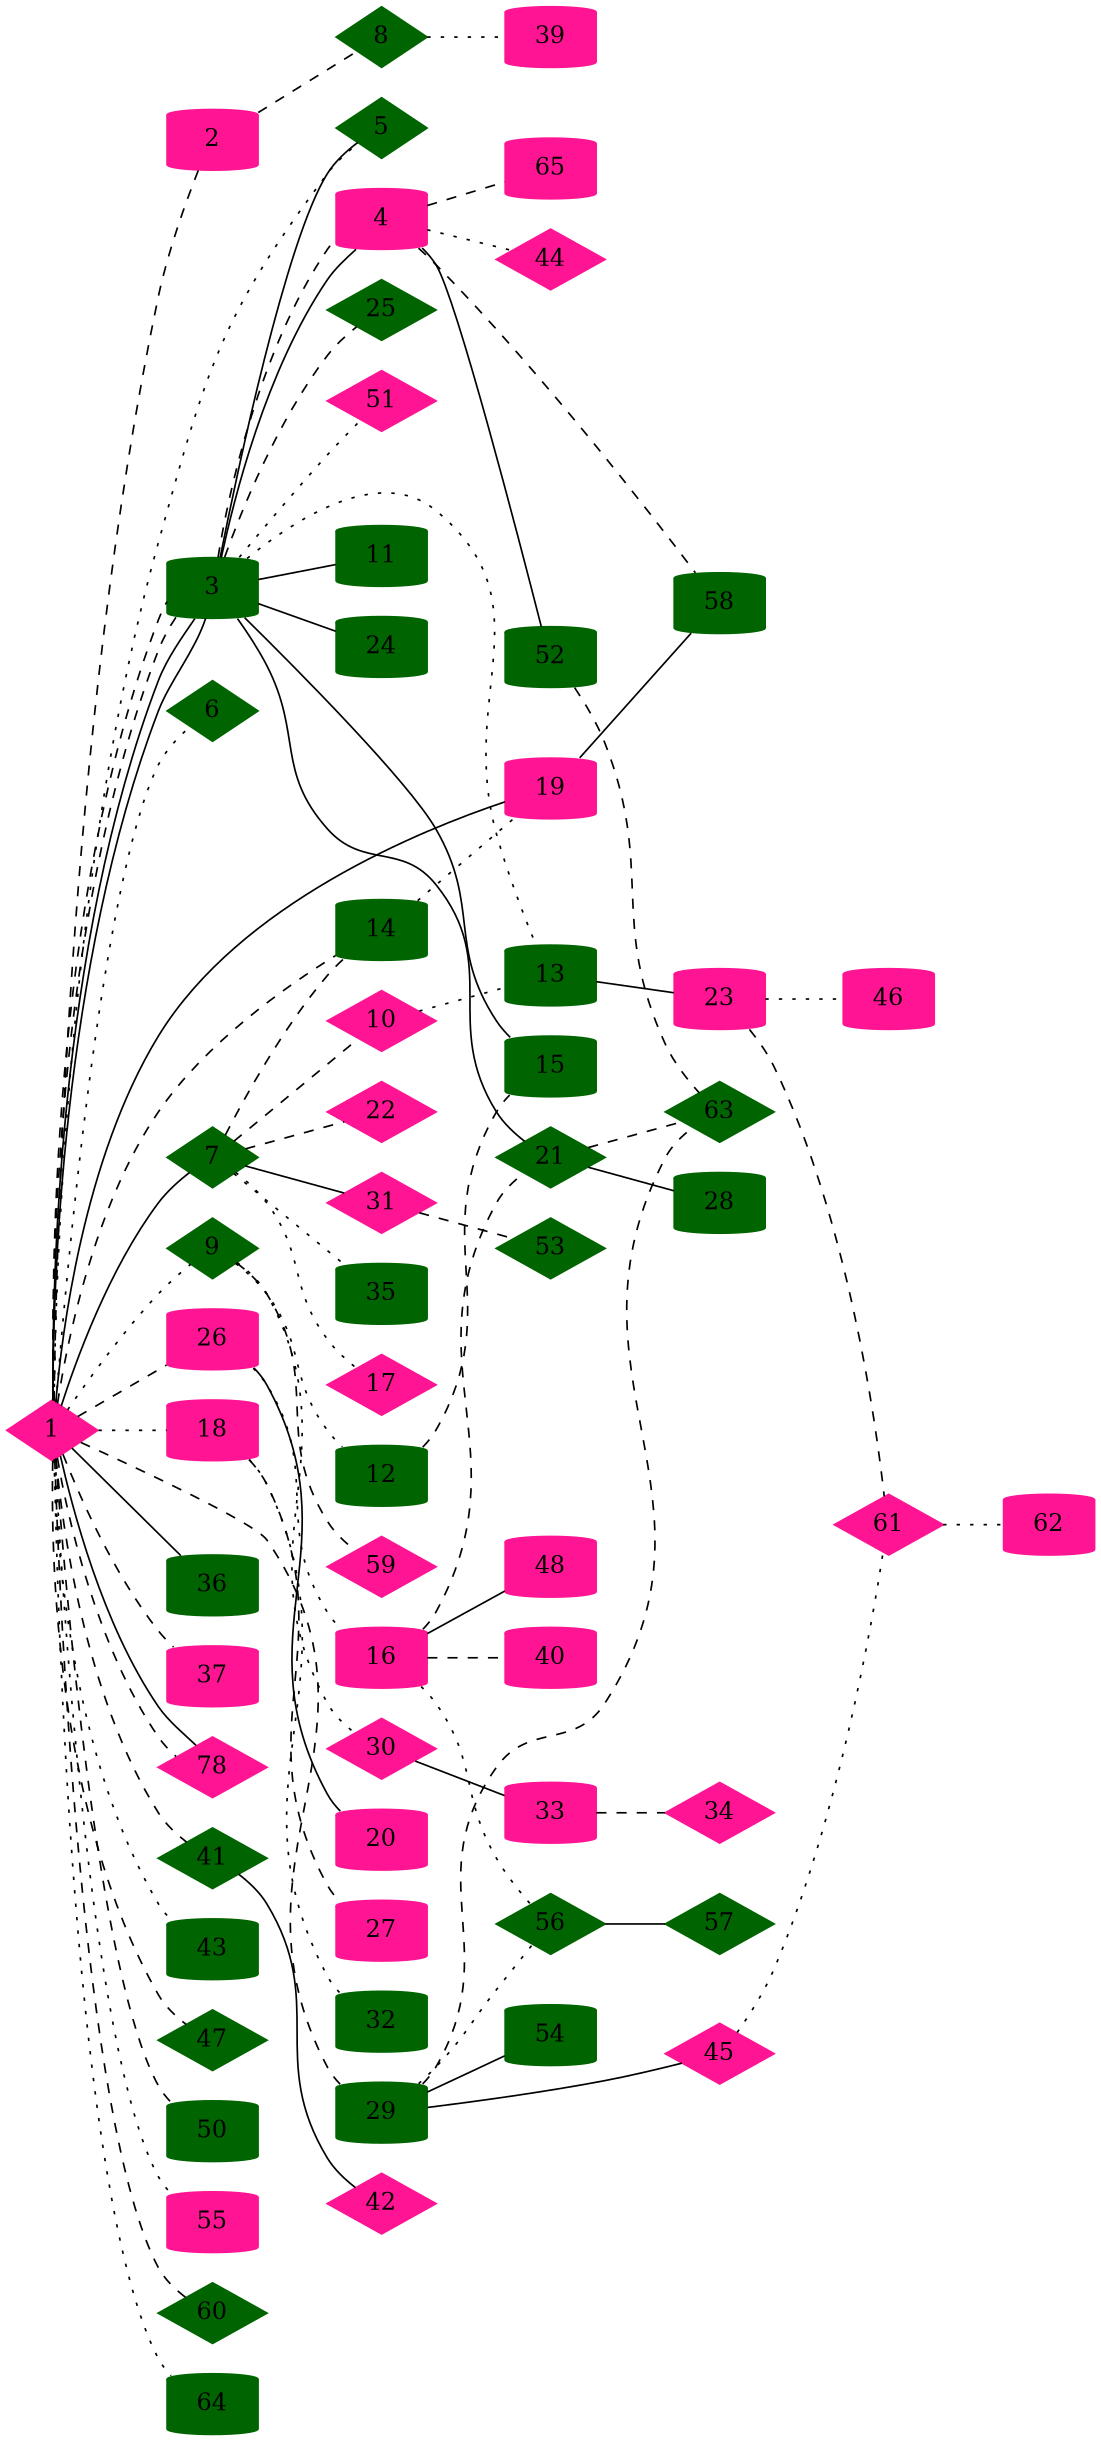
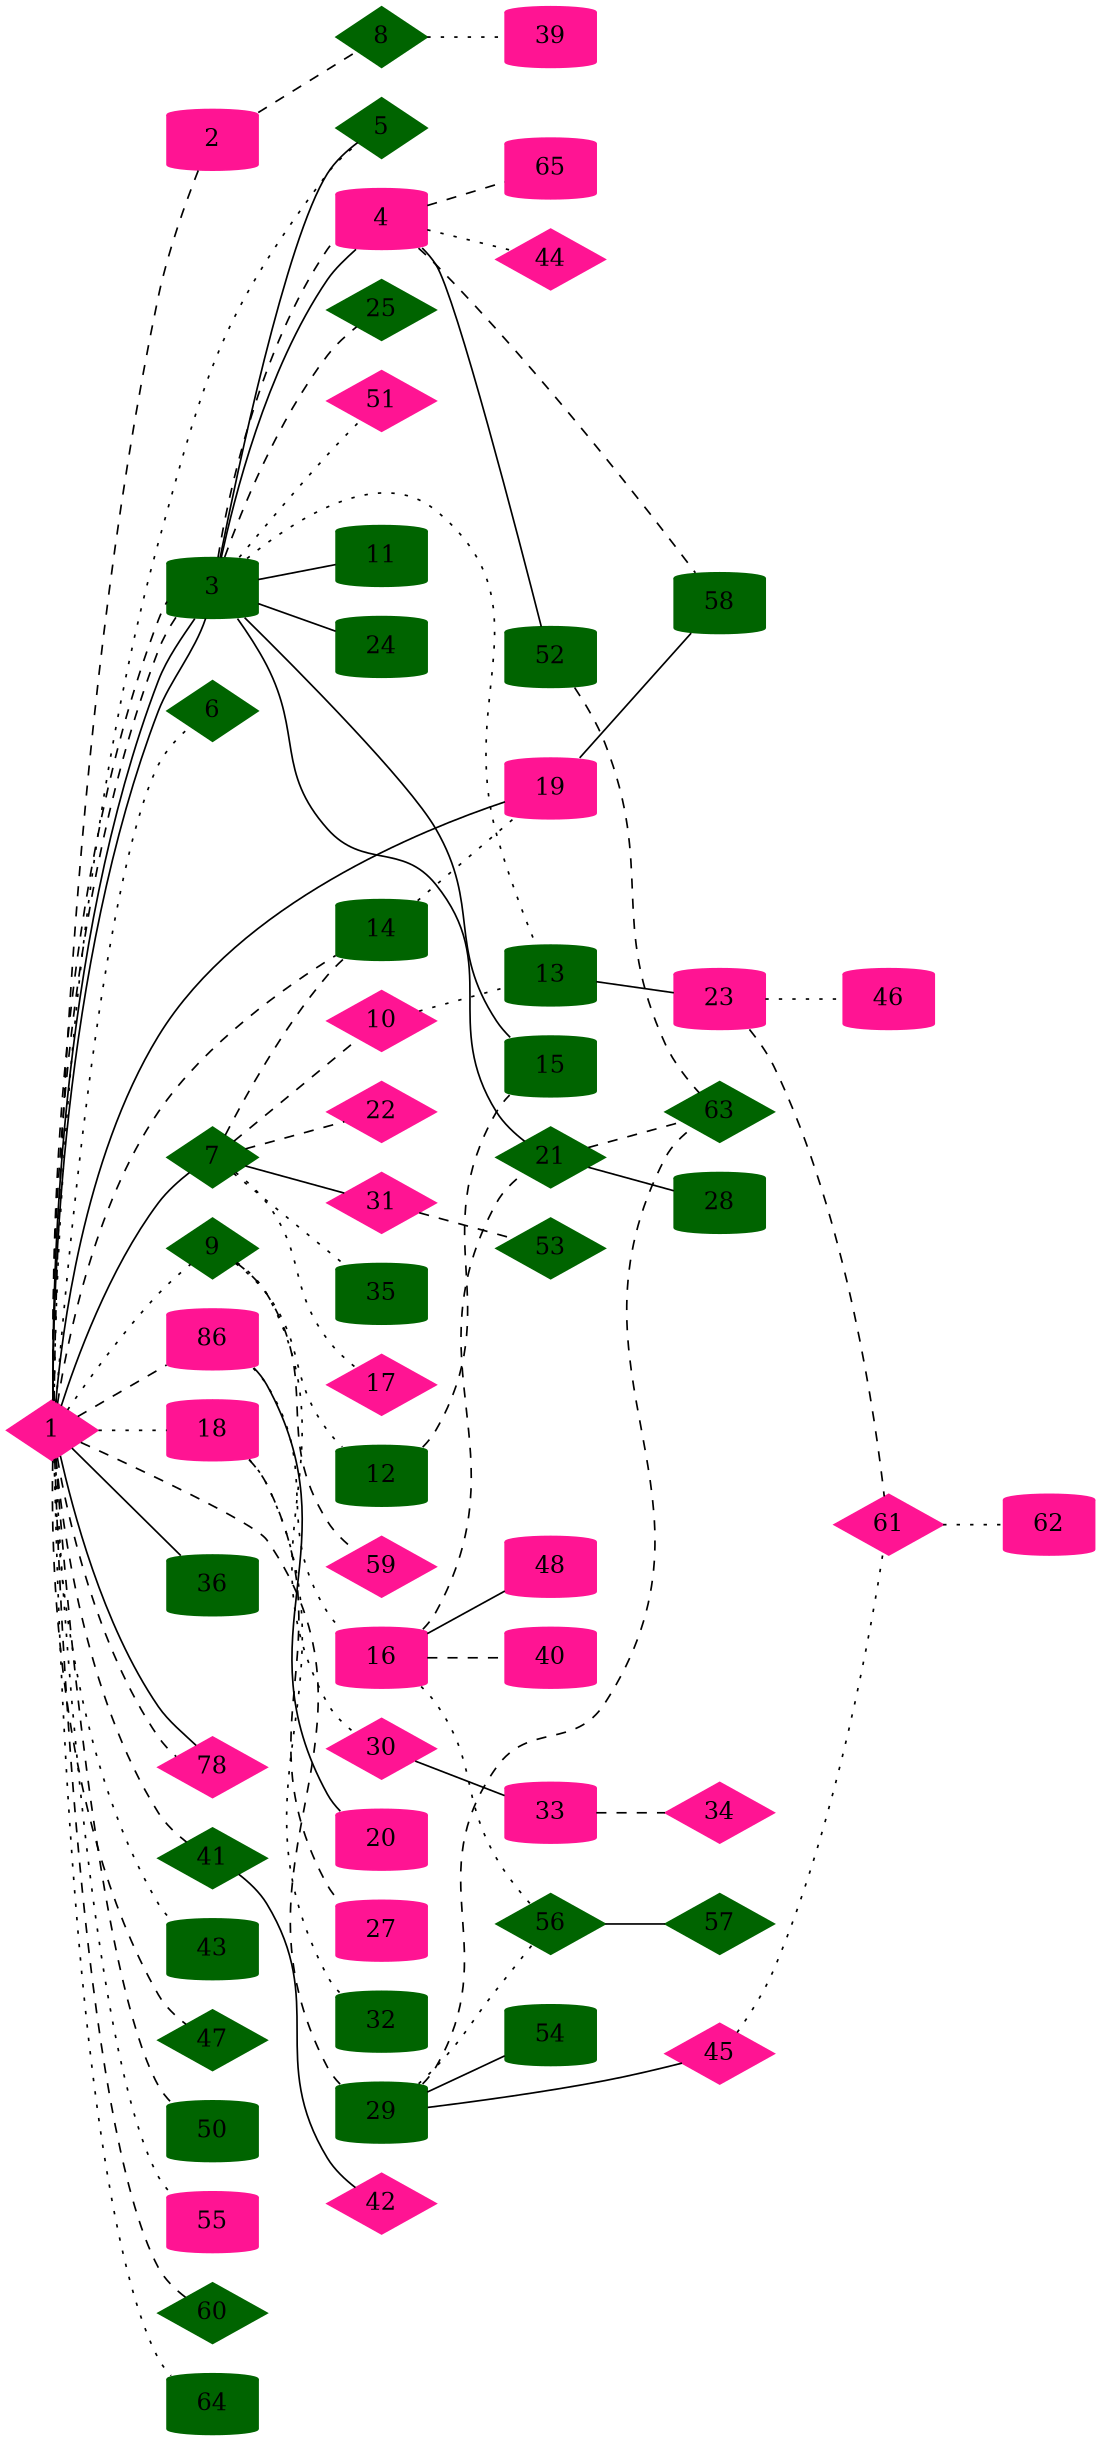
node "26": label "26" -> "86"
node "37": removed
